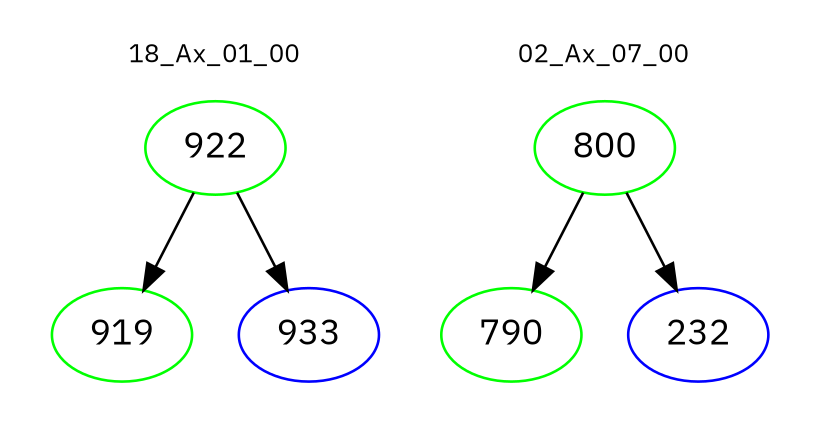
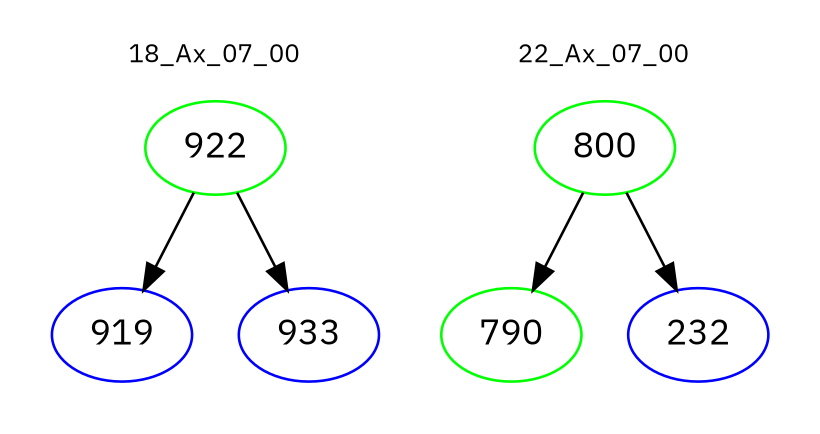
cluster "18_Ax_01_00": label "18_Ax_01_00" -> "18_Ax_07_00"
cluster "02_Ax_07_00": label "02_Ax_07_00" -> "22_Ax_07_00"
node "919": color green -> blue
